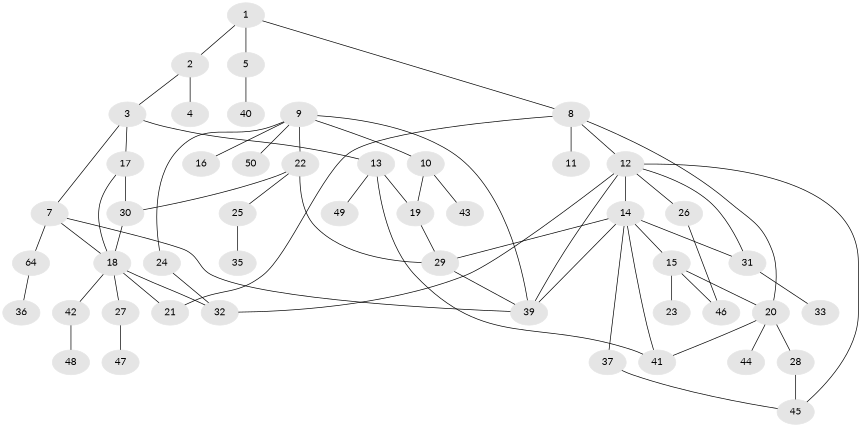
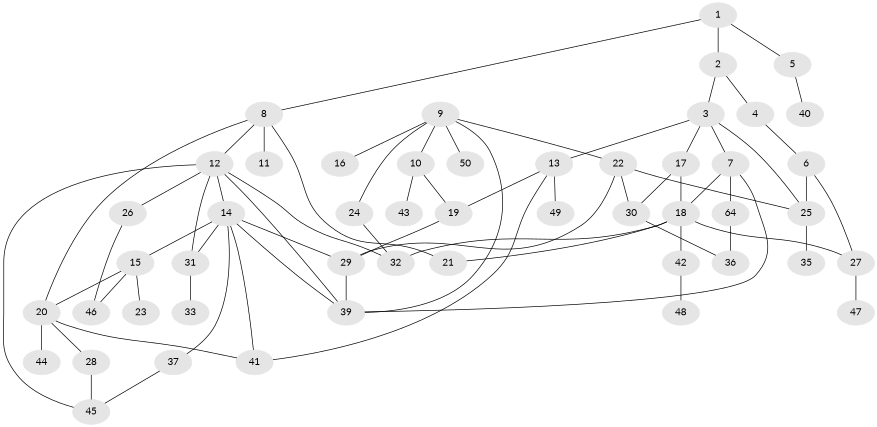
edge "3" -- "25": added
node "6": added
edge "30" -- "18": now "30" -- "36"
